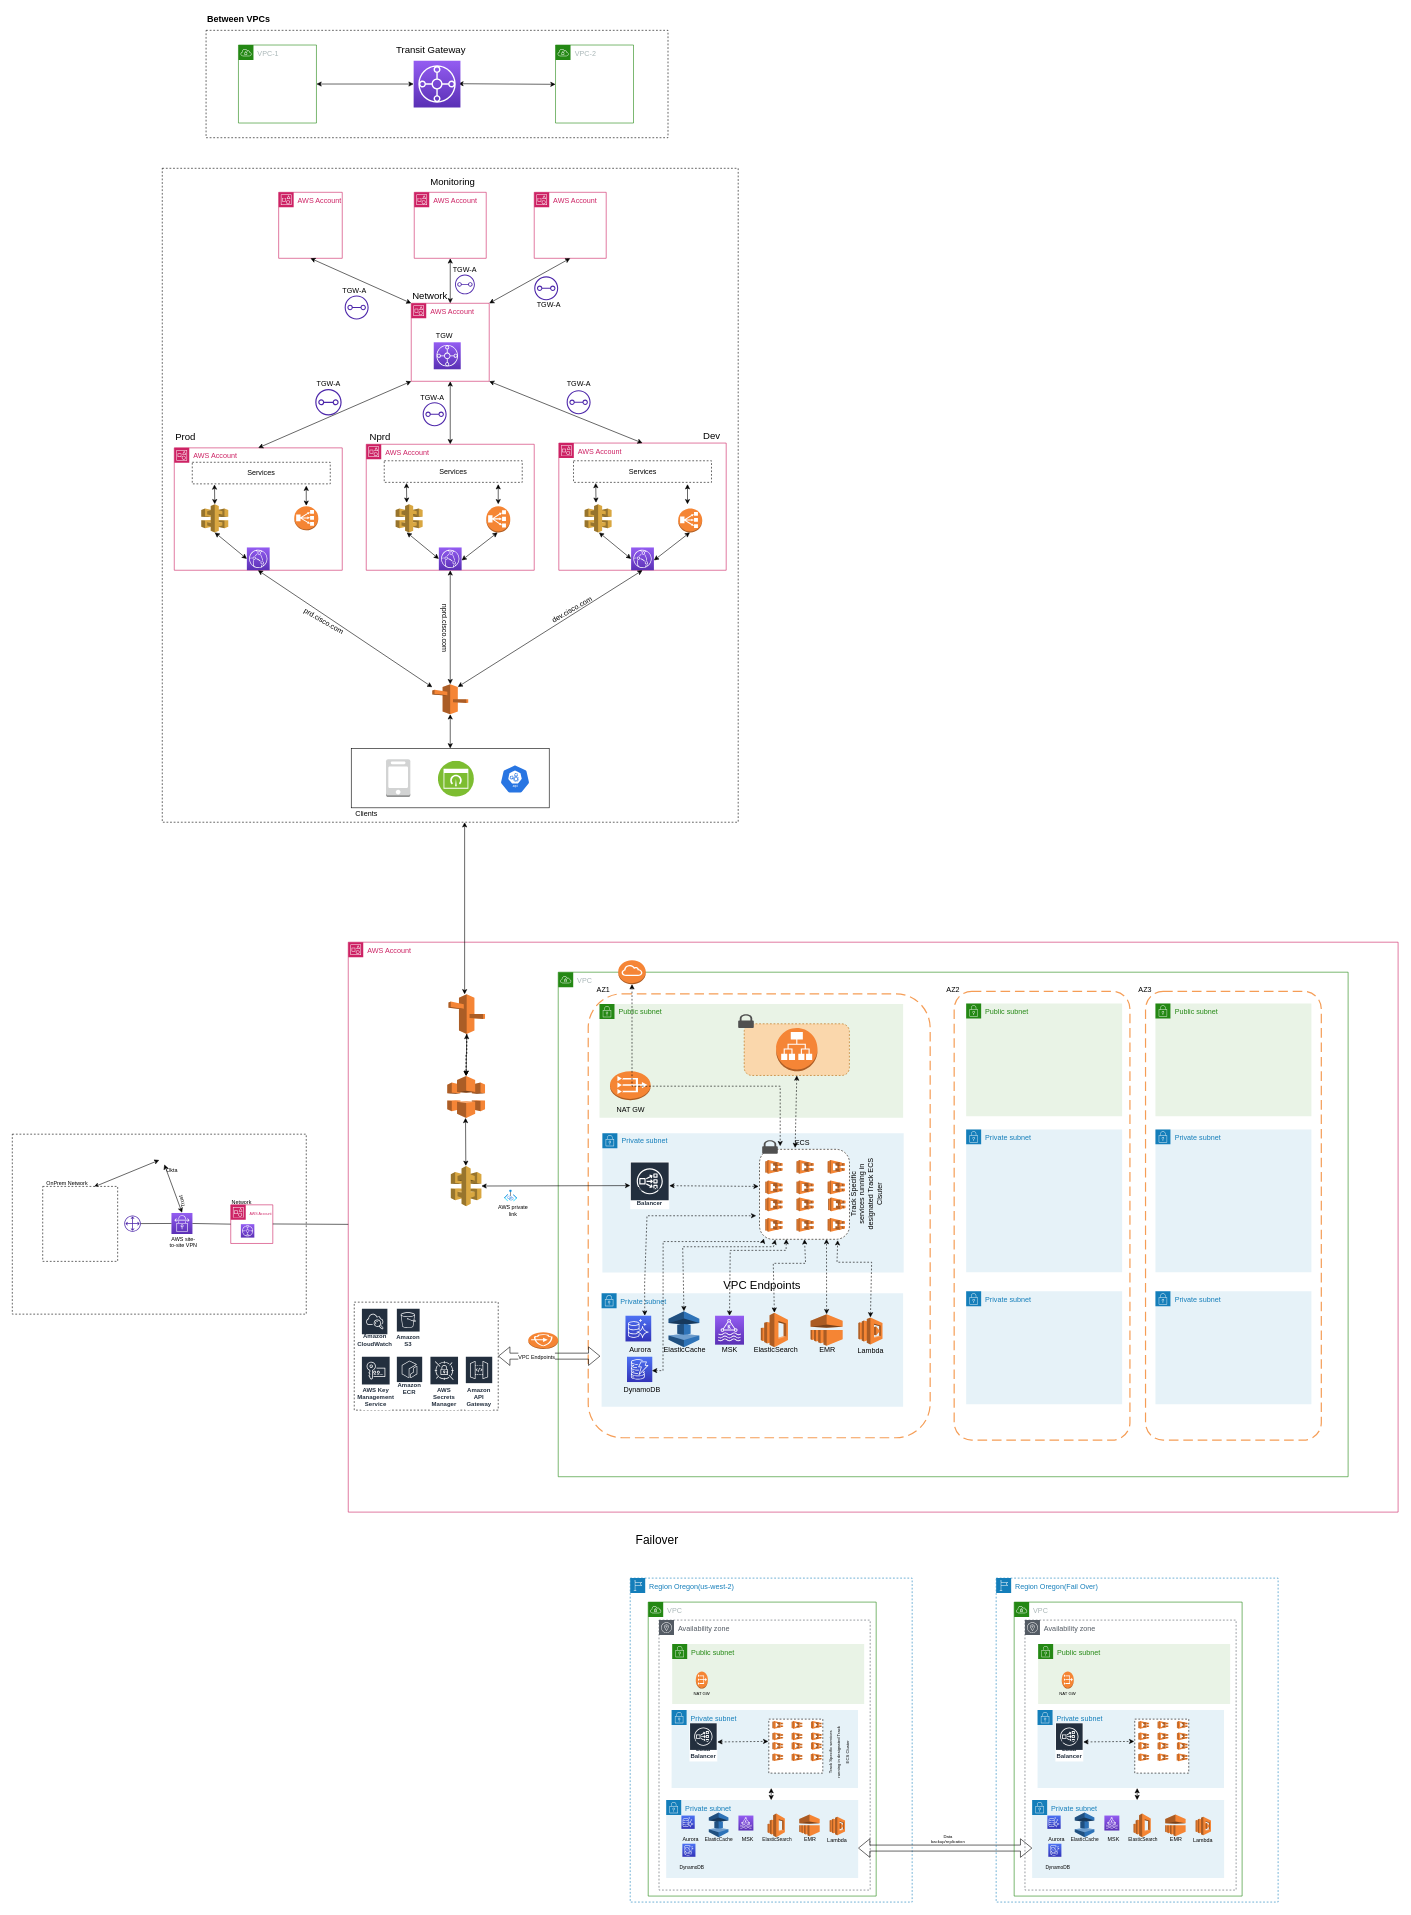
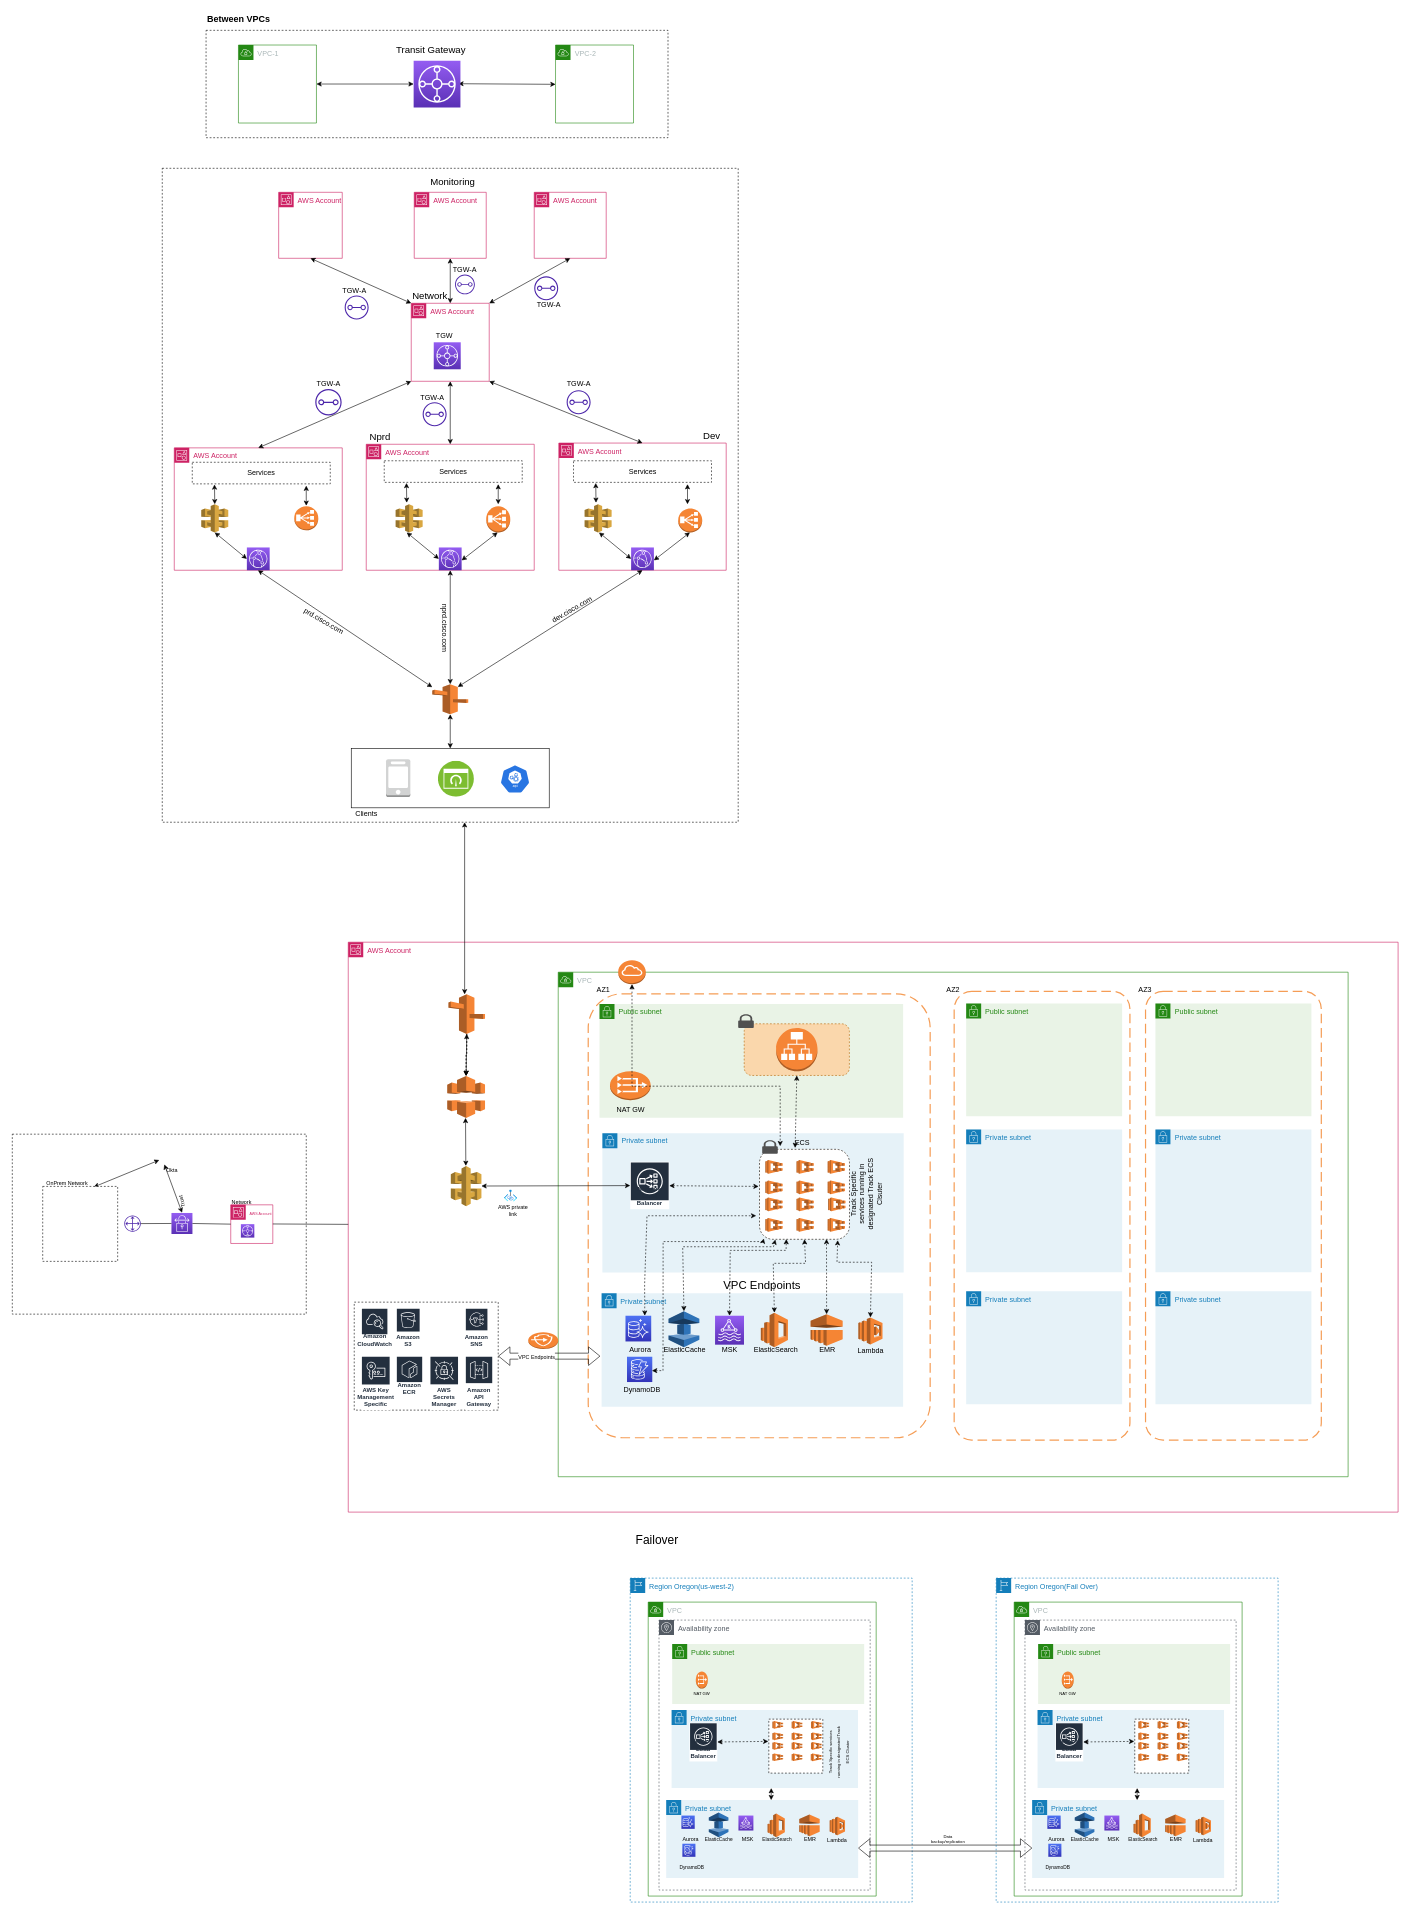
node "Prod": removed
node "AWS site-to-site VPN": removed
node "Amazon SNS": added
node "AWS Key Management Service": label "AWS Key Management Service" -> "AWS Key Management Specific"
